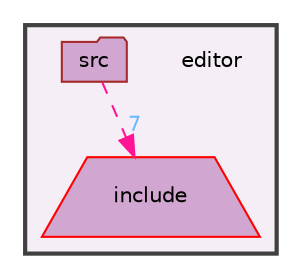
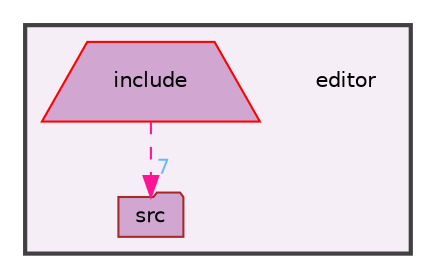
edge "src" -> "include": reversed
